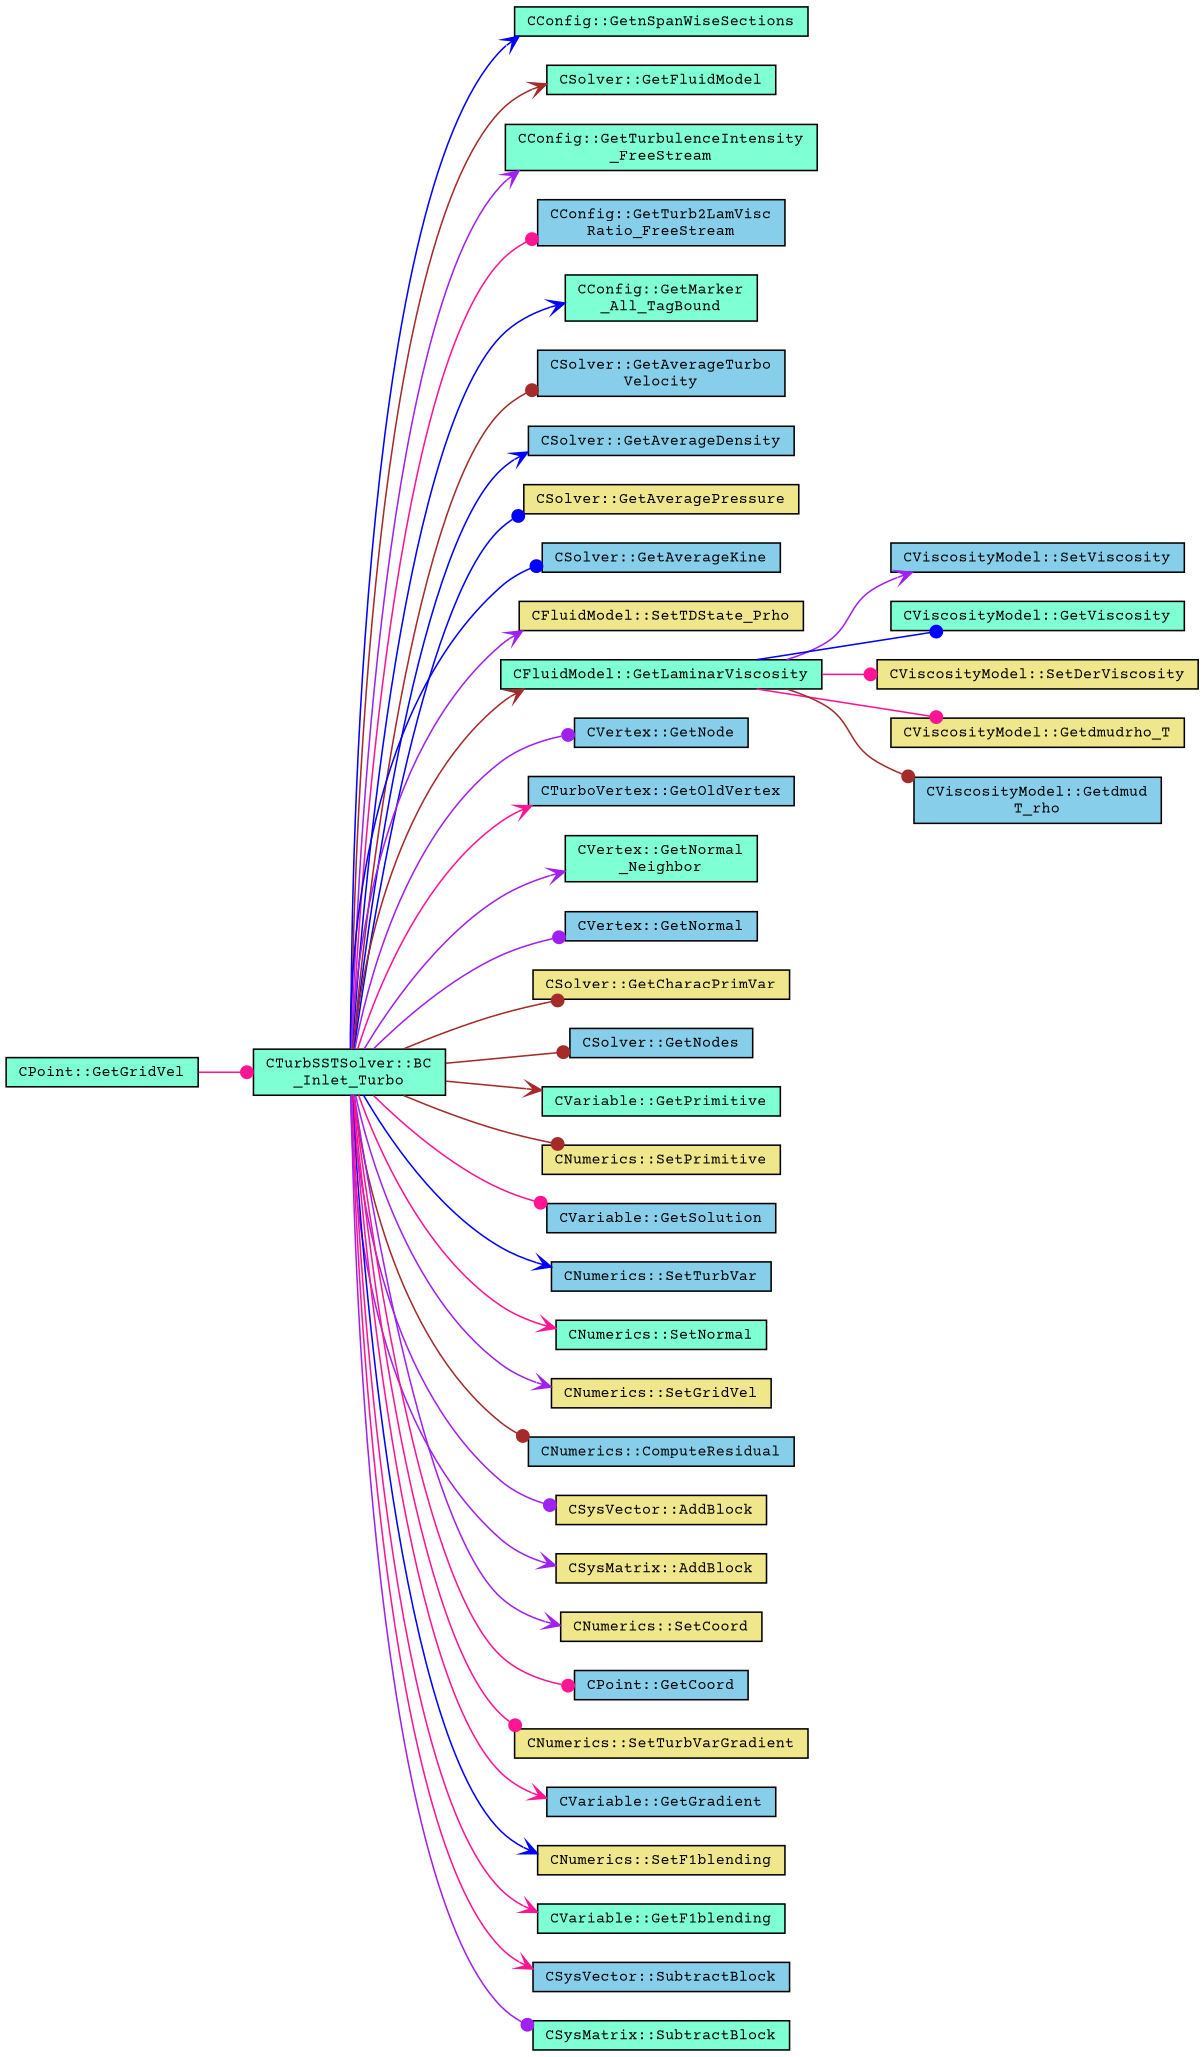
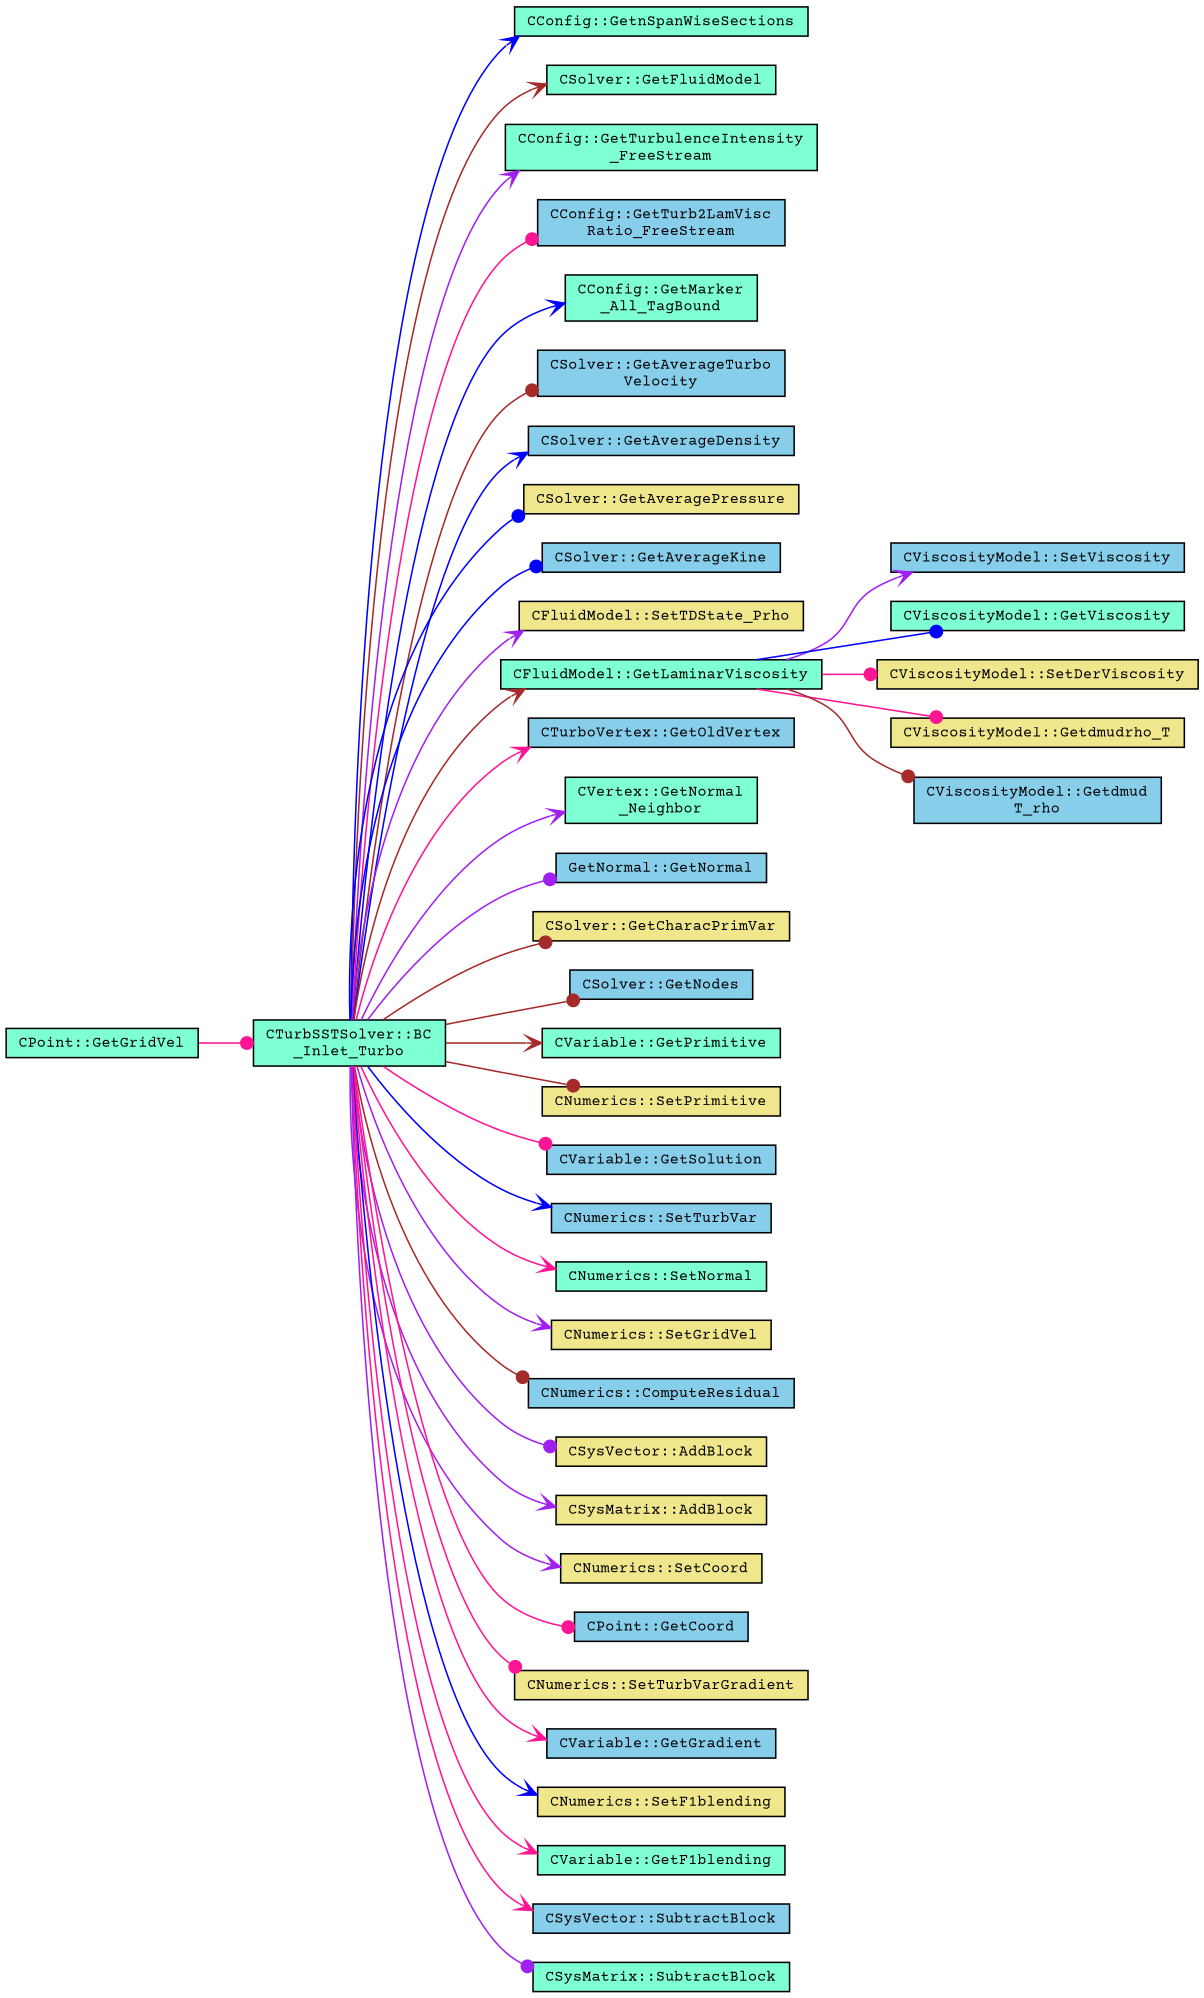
node "CVertex::GetNode": removed
node "CVertex::GetNormal": label "CVertex::GetNormal" -> "GetNormal::GetNormal"
